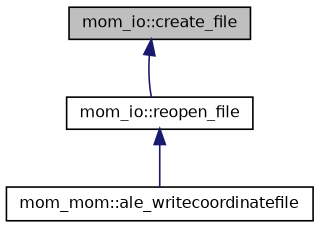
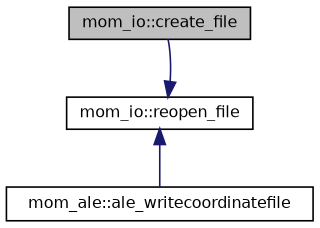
edge "mom_io::reopen_file" -> "mom_io::create_file": reversed
node "mom_mom::ale_writecoordinatefile": label "mom_mom::ale_writecoordinatefile" -> "mom_ale::ale_writecoordinatefile"
